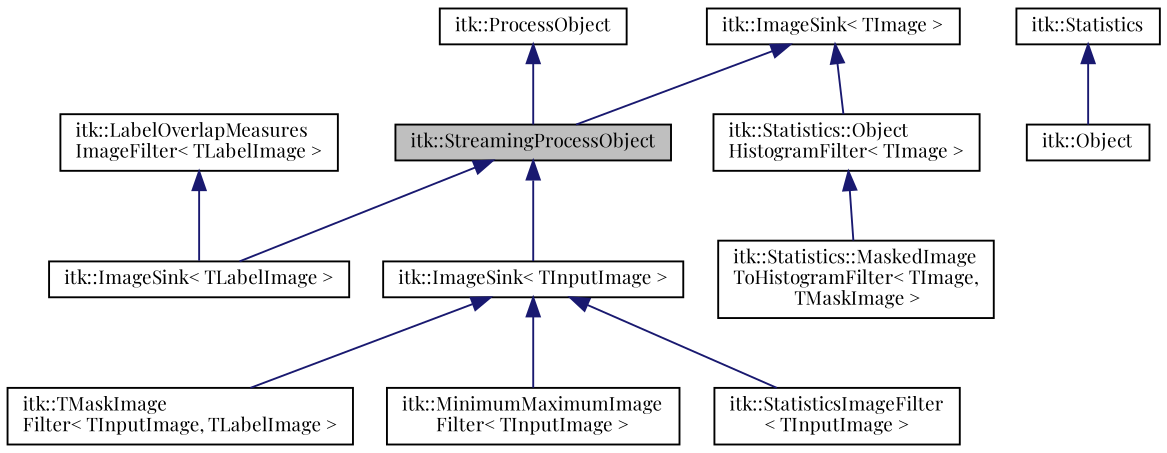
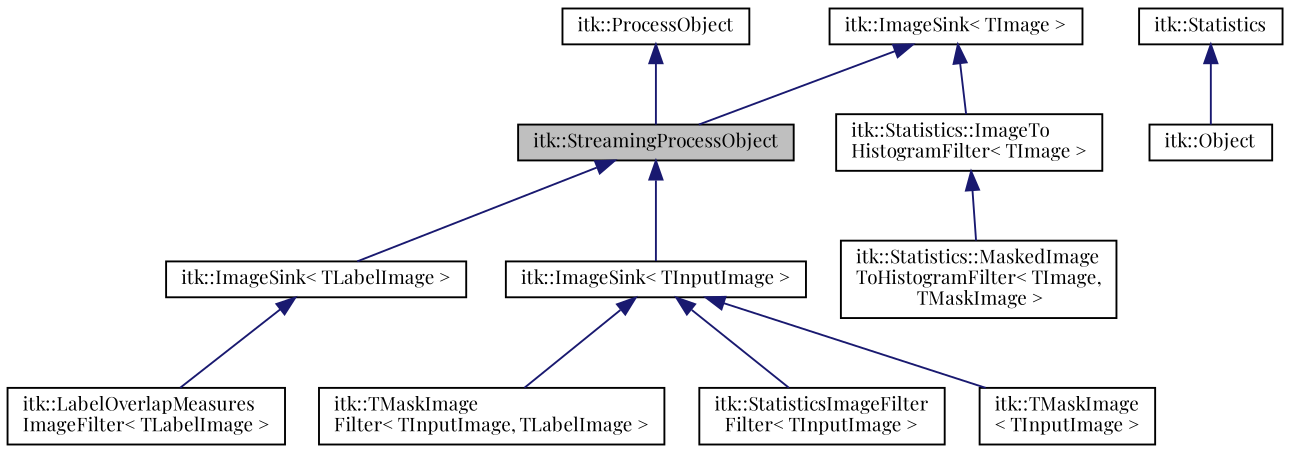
node "itk::Statistics::Object HistogramFilter< TImage >": label "itk::Statistics::Object HistogramFilter< TImage >" -> "itk::Statistics::ImageTo HistogramFilter< TImage >"
edge "itk::ImageSink< TLabelImage >" -> "itk::LabelOverlapMeasures ImageFilter< TLabelImage >": reversed
node "itk::MinimumMaximumImage Filter< TInputImage >": label "itk::MinimumMaximumImage Filter< TInputImage >" -> "itk::StatisticsImageFilter Filter< TInputImage >"
node "itk::StatisticsImageFilter < TInputImage >": label "itk::StatisticsImageFilter < TInputImage >" -> "itk::TMaskImage < TInputImage >"
